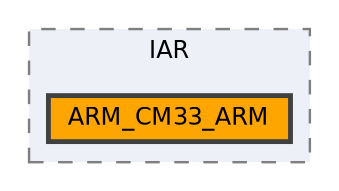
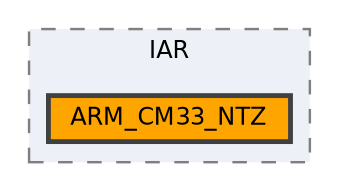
node "ARM_CM33_ARM": label "ARM_CM33_ARM" -> "ARM_CM33_NTZ"
